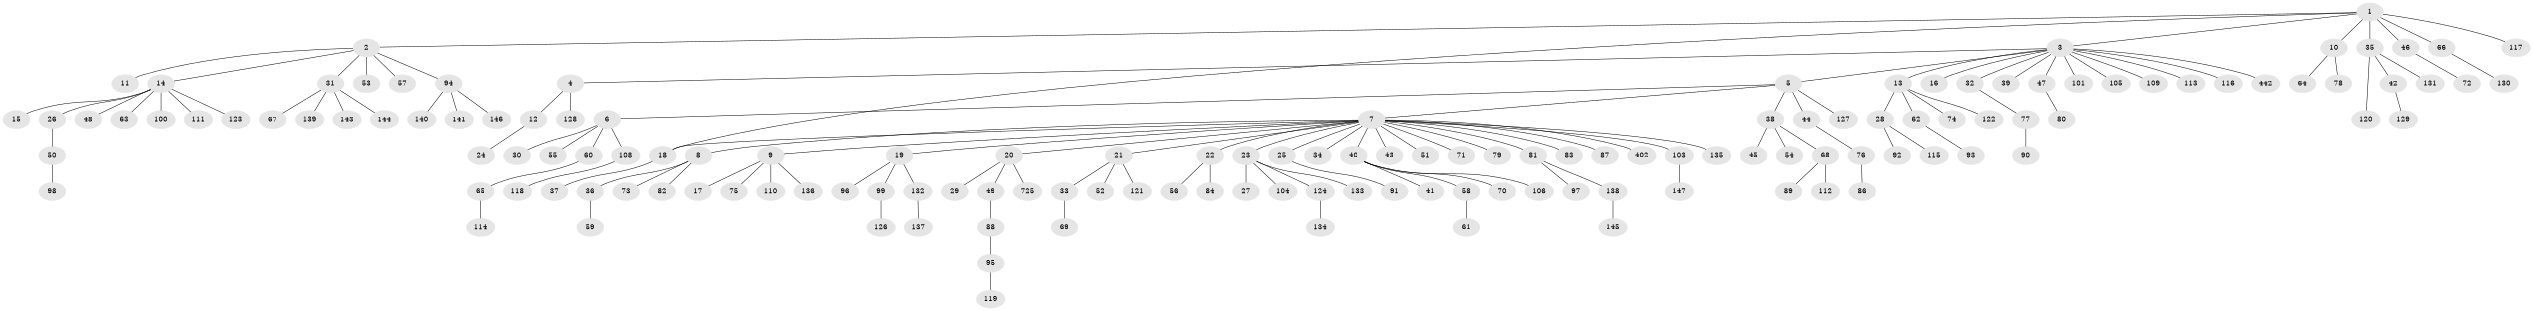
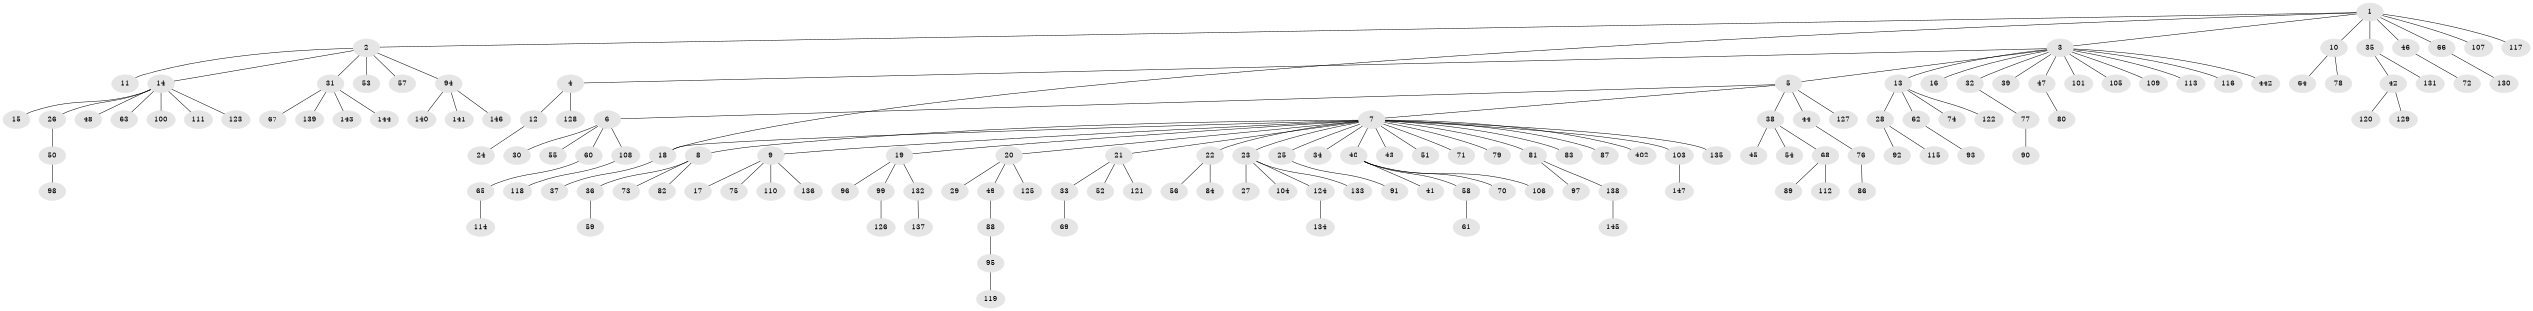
node "107": added
edge "35" -- "120": now "42" -- "120"
node "725": label "725" -> "125"
